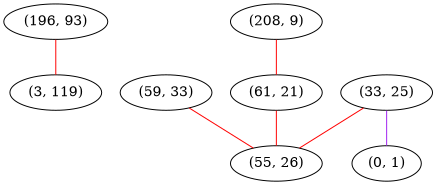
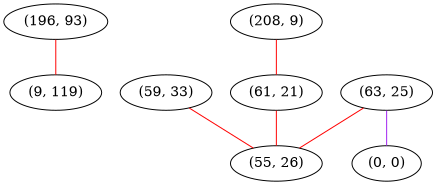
node "(3, 119)": label "(3, 119)" -> "(9, 119)"
node "(33, 25)": label "(33, 25)" -> "(63, 25)"
node "(0, 1)": label "(0, 1)" -> "(0, 0)"
